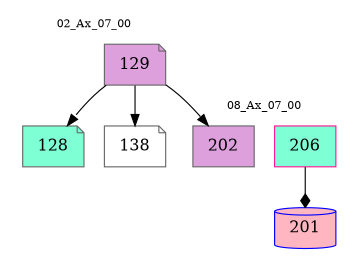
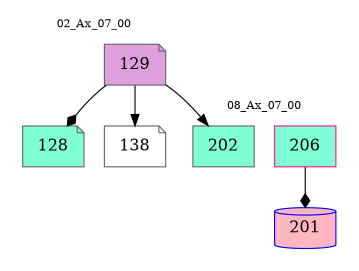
edge "129" -> "128": arrowhead normal -> diamond
node "202": fillcolor plum -> aquamarine
